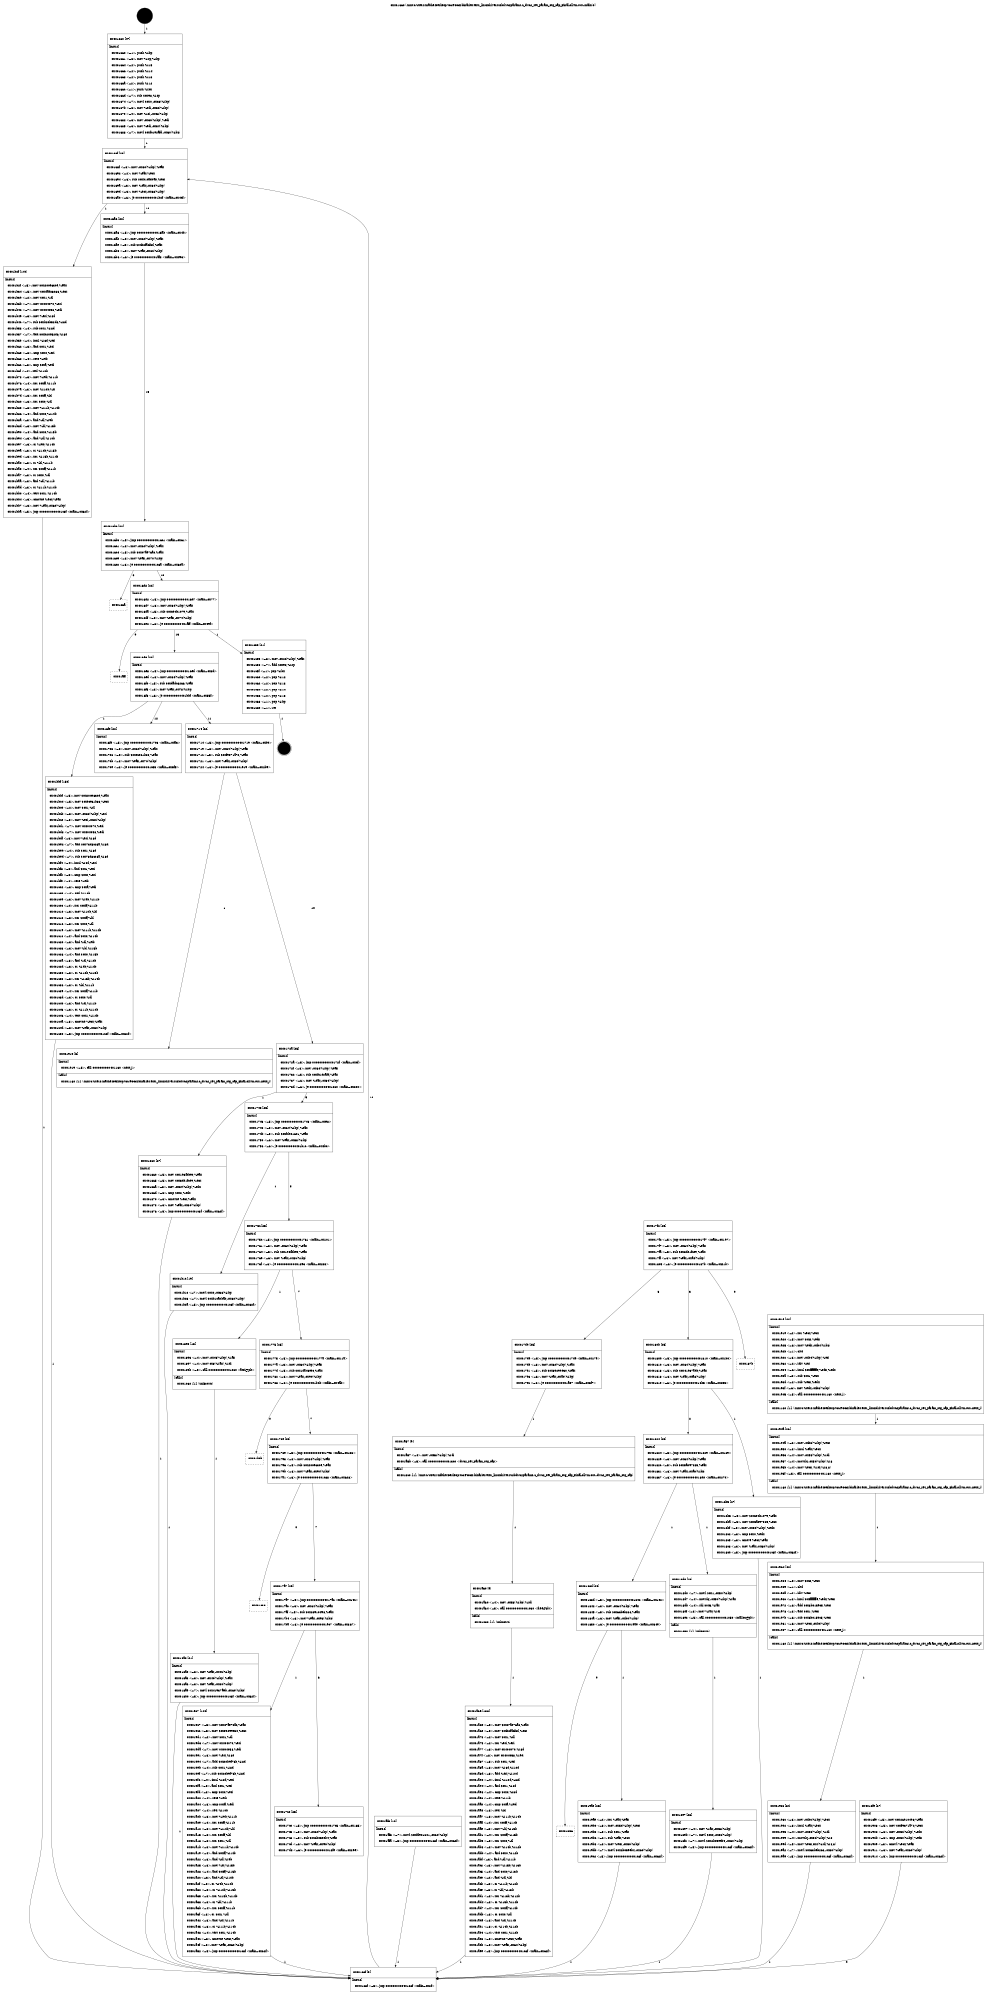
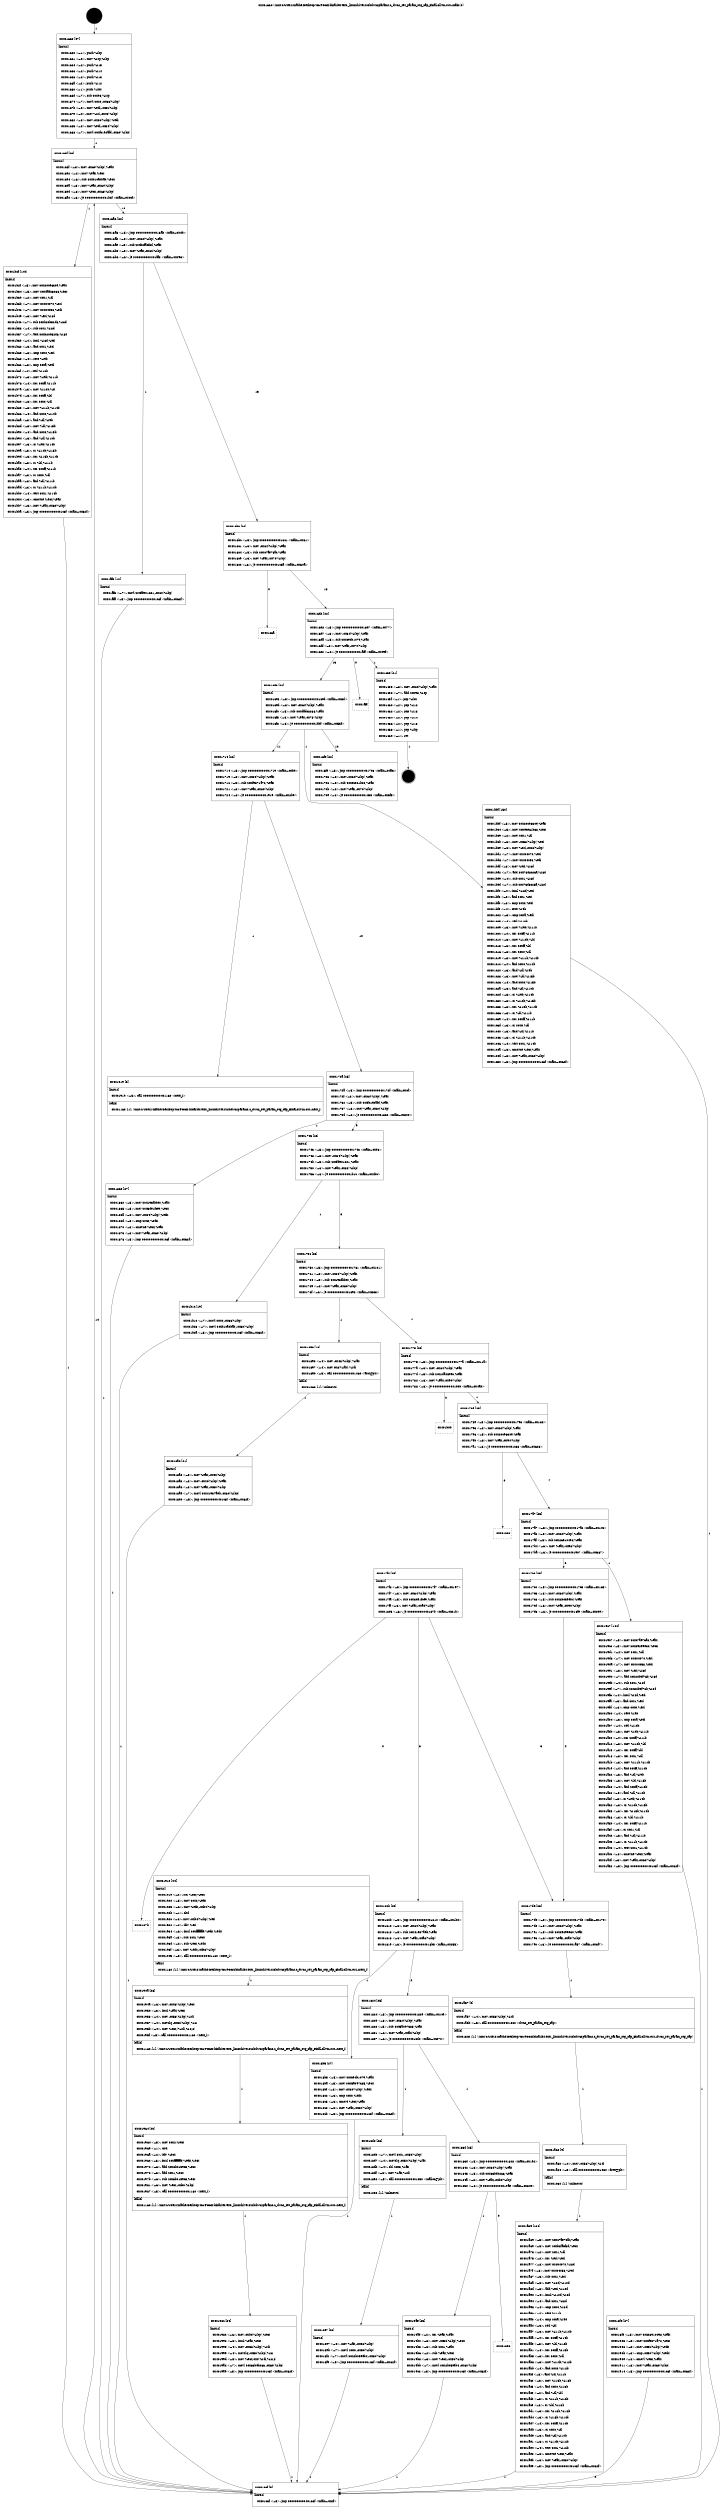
edge "0x4016a6 [22]" -> "0x401af3 [12]": added, label "1"
edge "0x4017c0 [25]" -> "0x4017d9 [25]": added, label "4"
